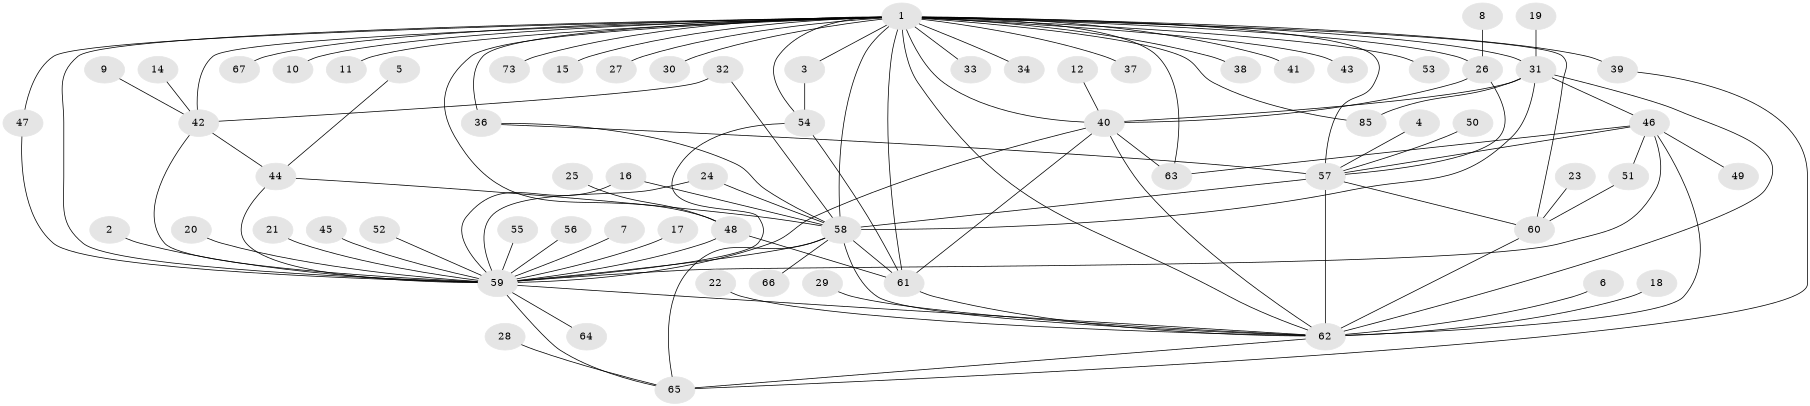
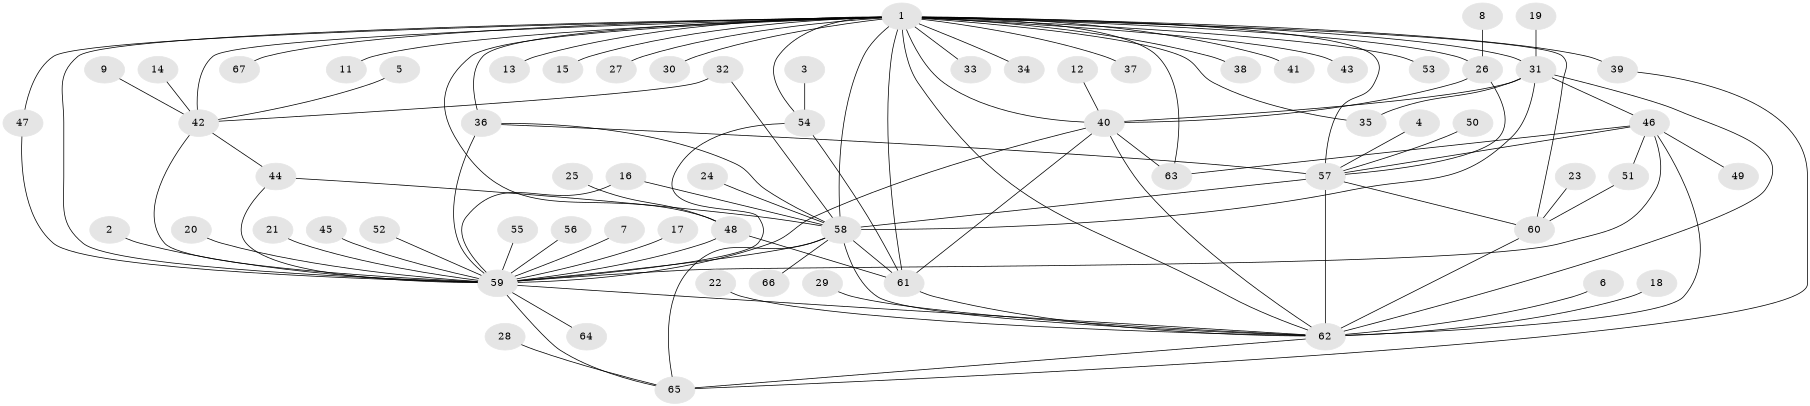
edge "1" -- "3": removed
node "10": removed
node "73": label "73" -> "13"
edge "5" -- "44": now "5" -- "42"
node "85": label "85" -> "35"
edge "24" -- "59": now "36" -- "59"
